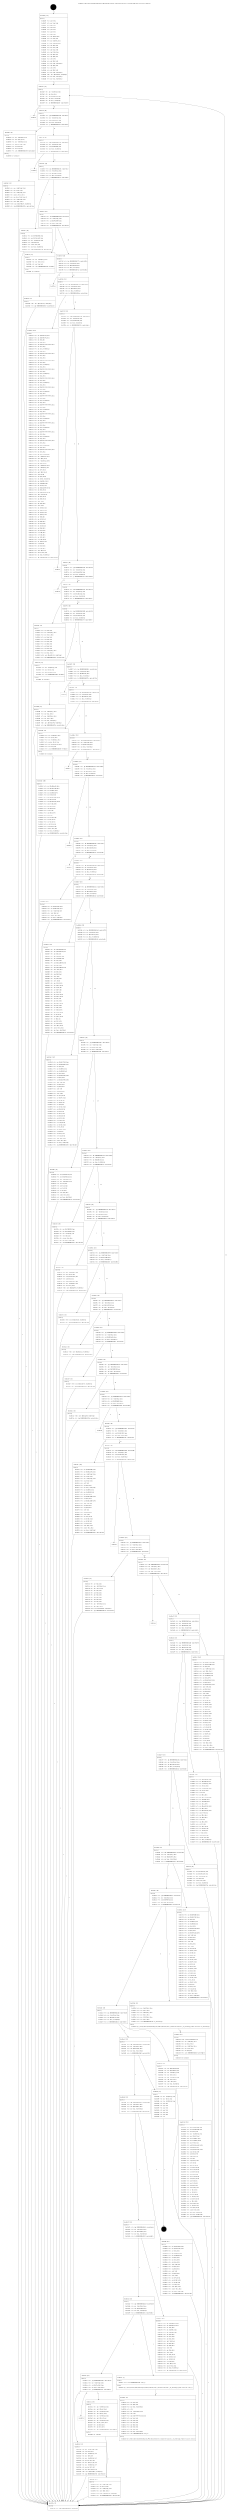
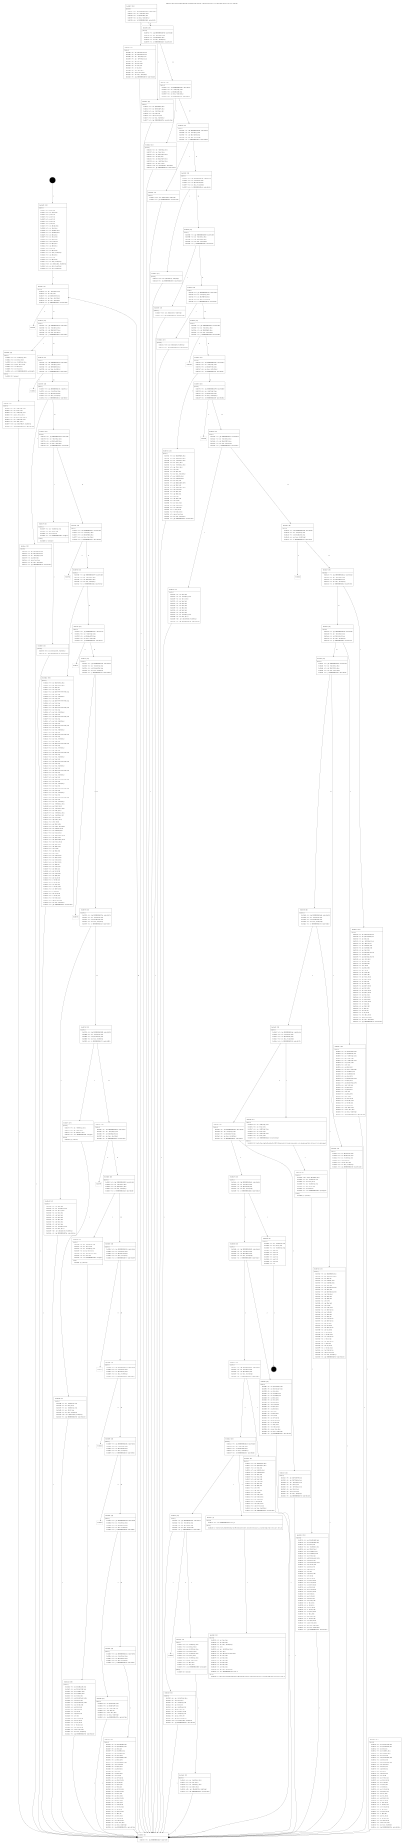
node "0x4018db [28]": removed
